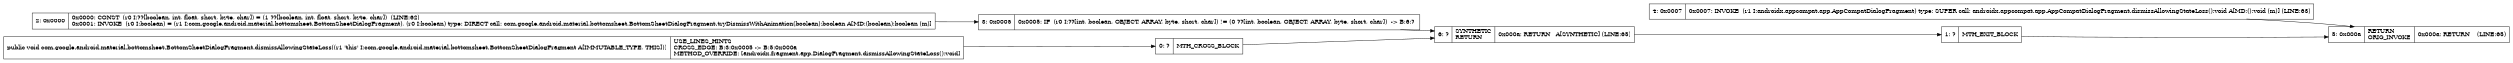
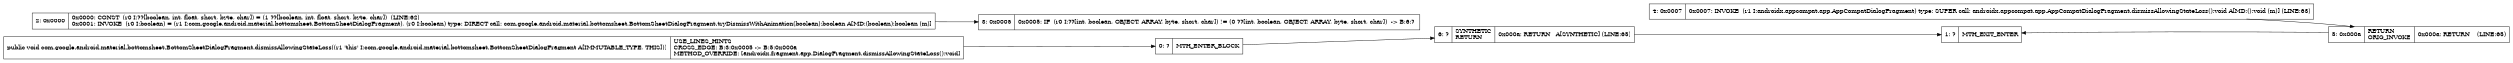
edge "3: 0x0005" -> "6: ?": removed
node "1: ?": text "MTH_EXIT_BLOCK" -> "MTH_EXIT_ENTER"
edge "1: ?" -> "5: 0x000a": reversed
node "0: ?": text "MTH_CROSS_BLOCK" -> "MTH_ENTER_BLOCK"
